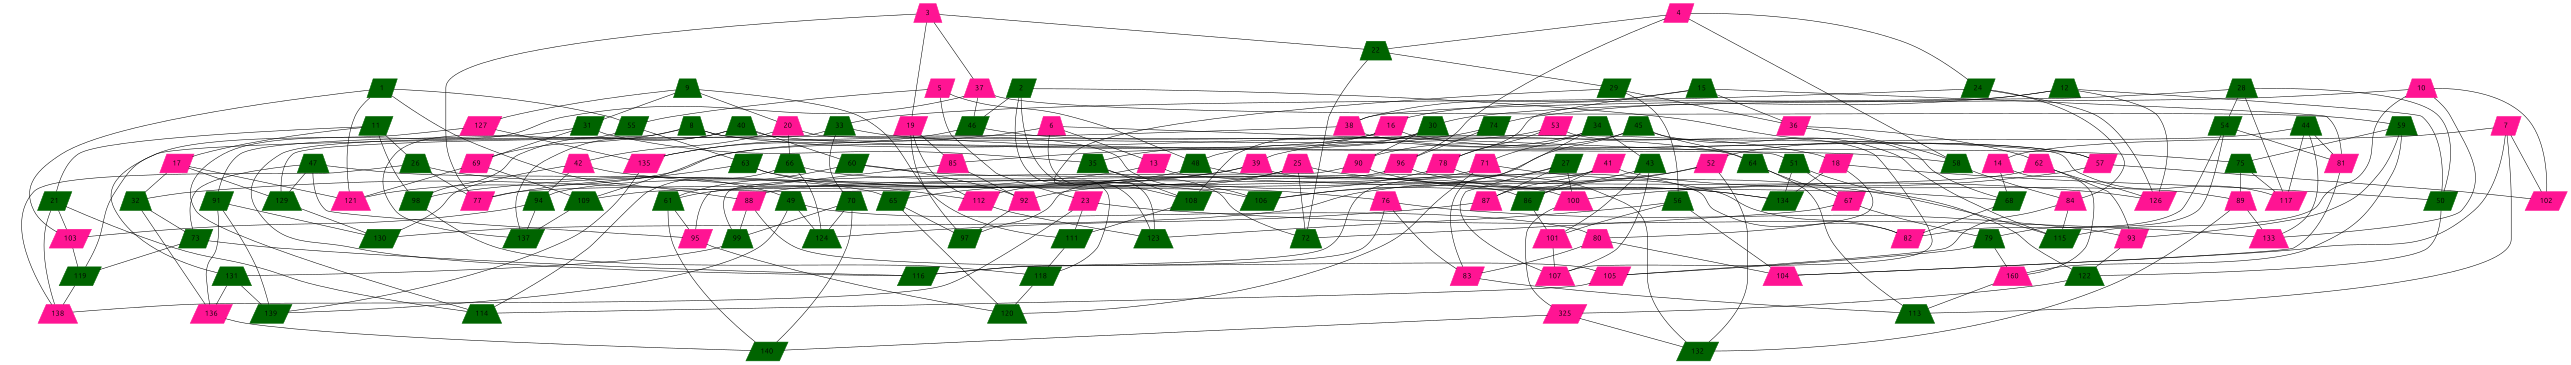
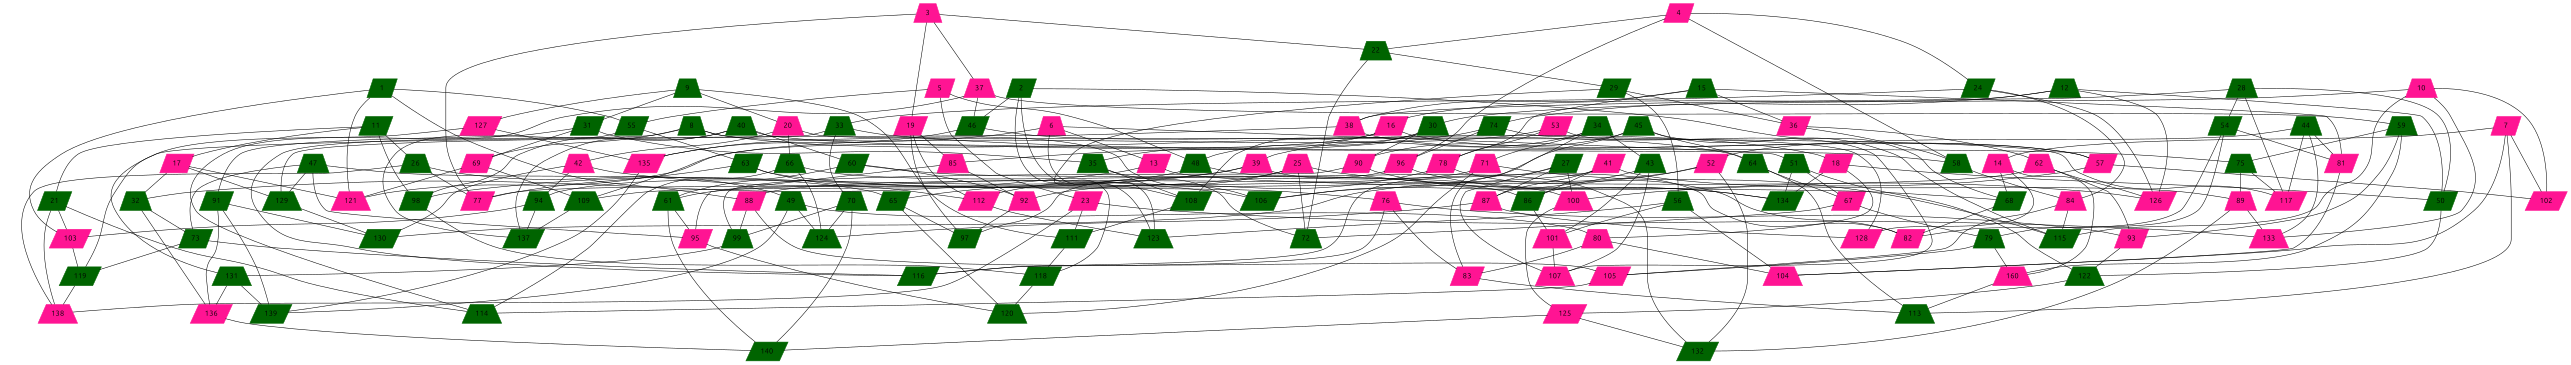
node "128": added
node "325": label "325" -> "125"
